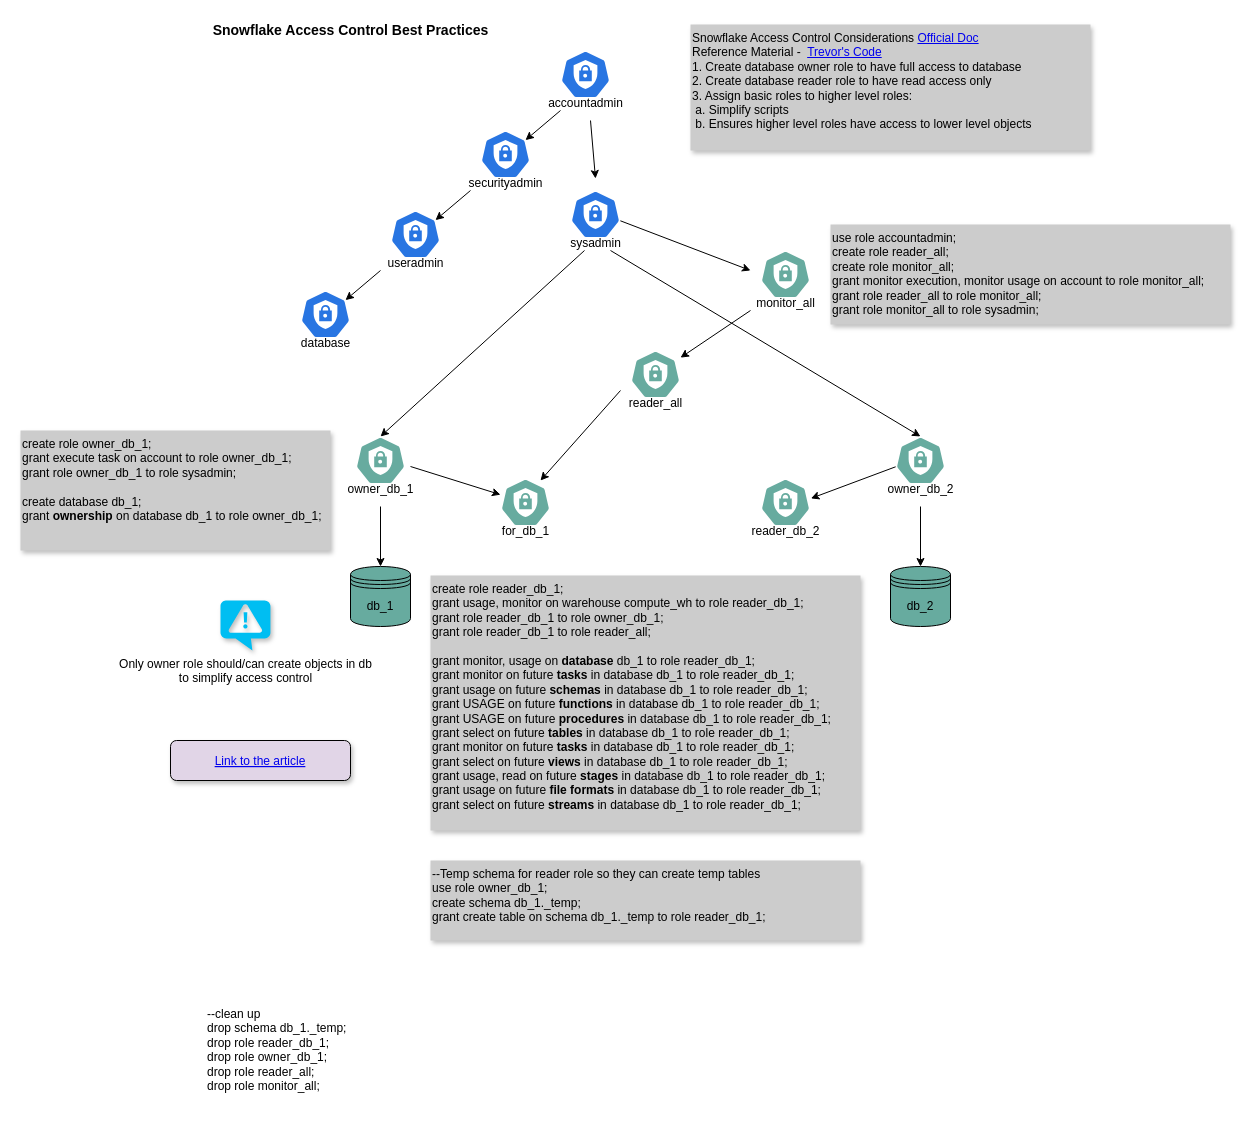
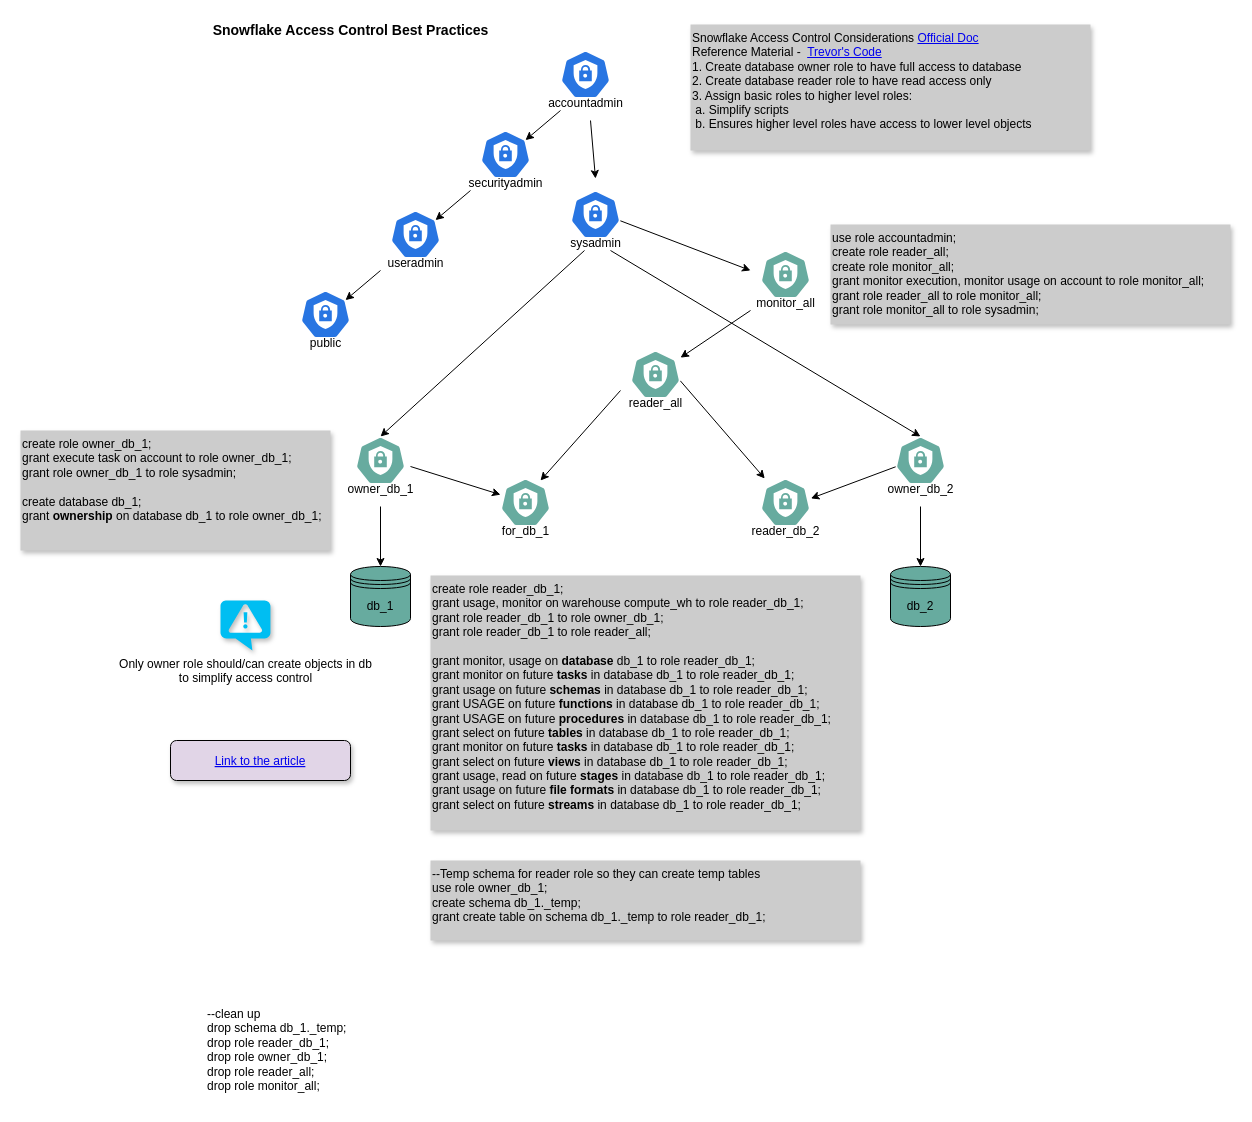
node "database": label "database" -> "public"
edge "reader_all" -> "reader_db_2": added
